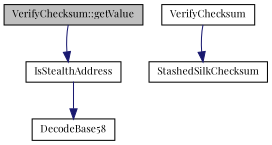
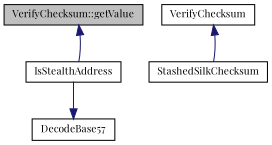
edge "VerifyChecksum::getValue" -> "IsStealthAddress": reversed
edge "VerifyChecksum" -> "StashedSilkChecksum": reversed
node "DecodeBase58": label "DecodeBase58" -> "DecodeBase57"
